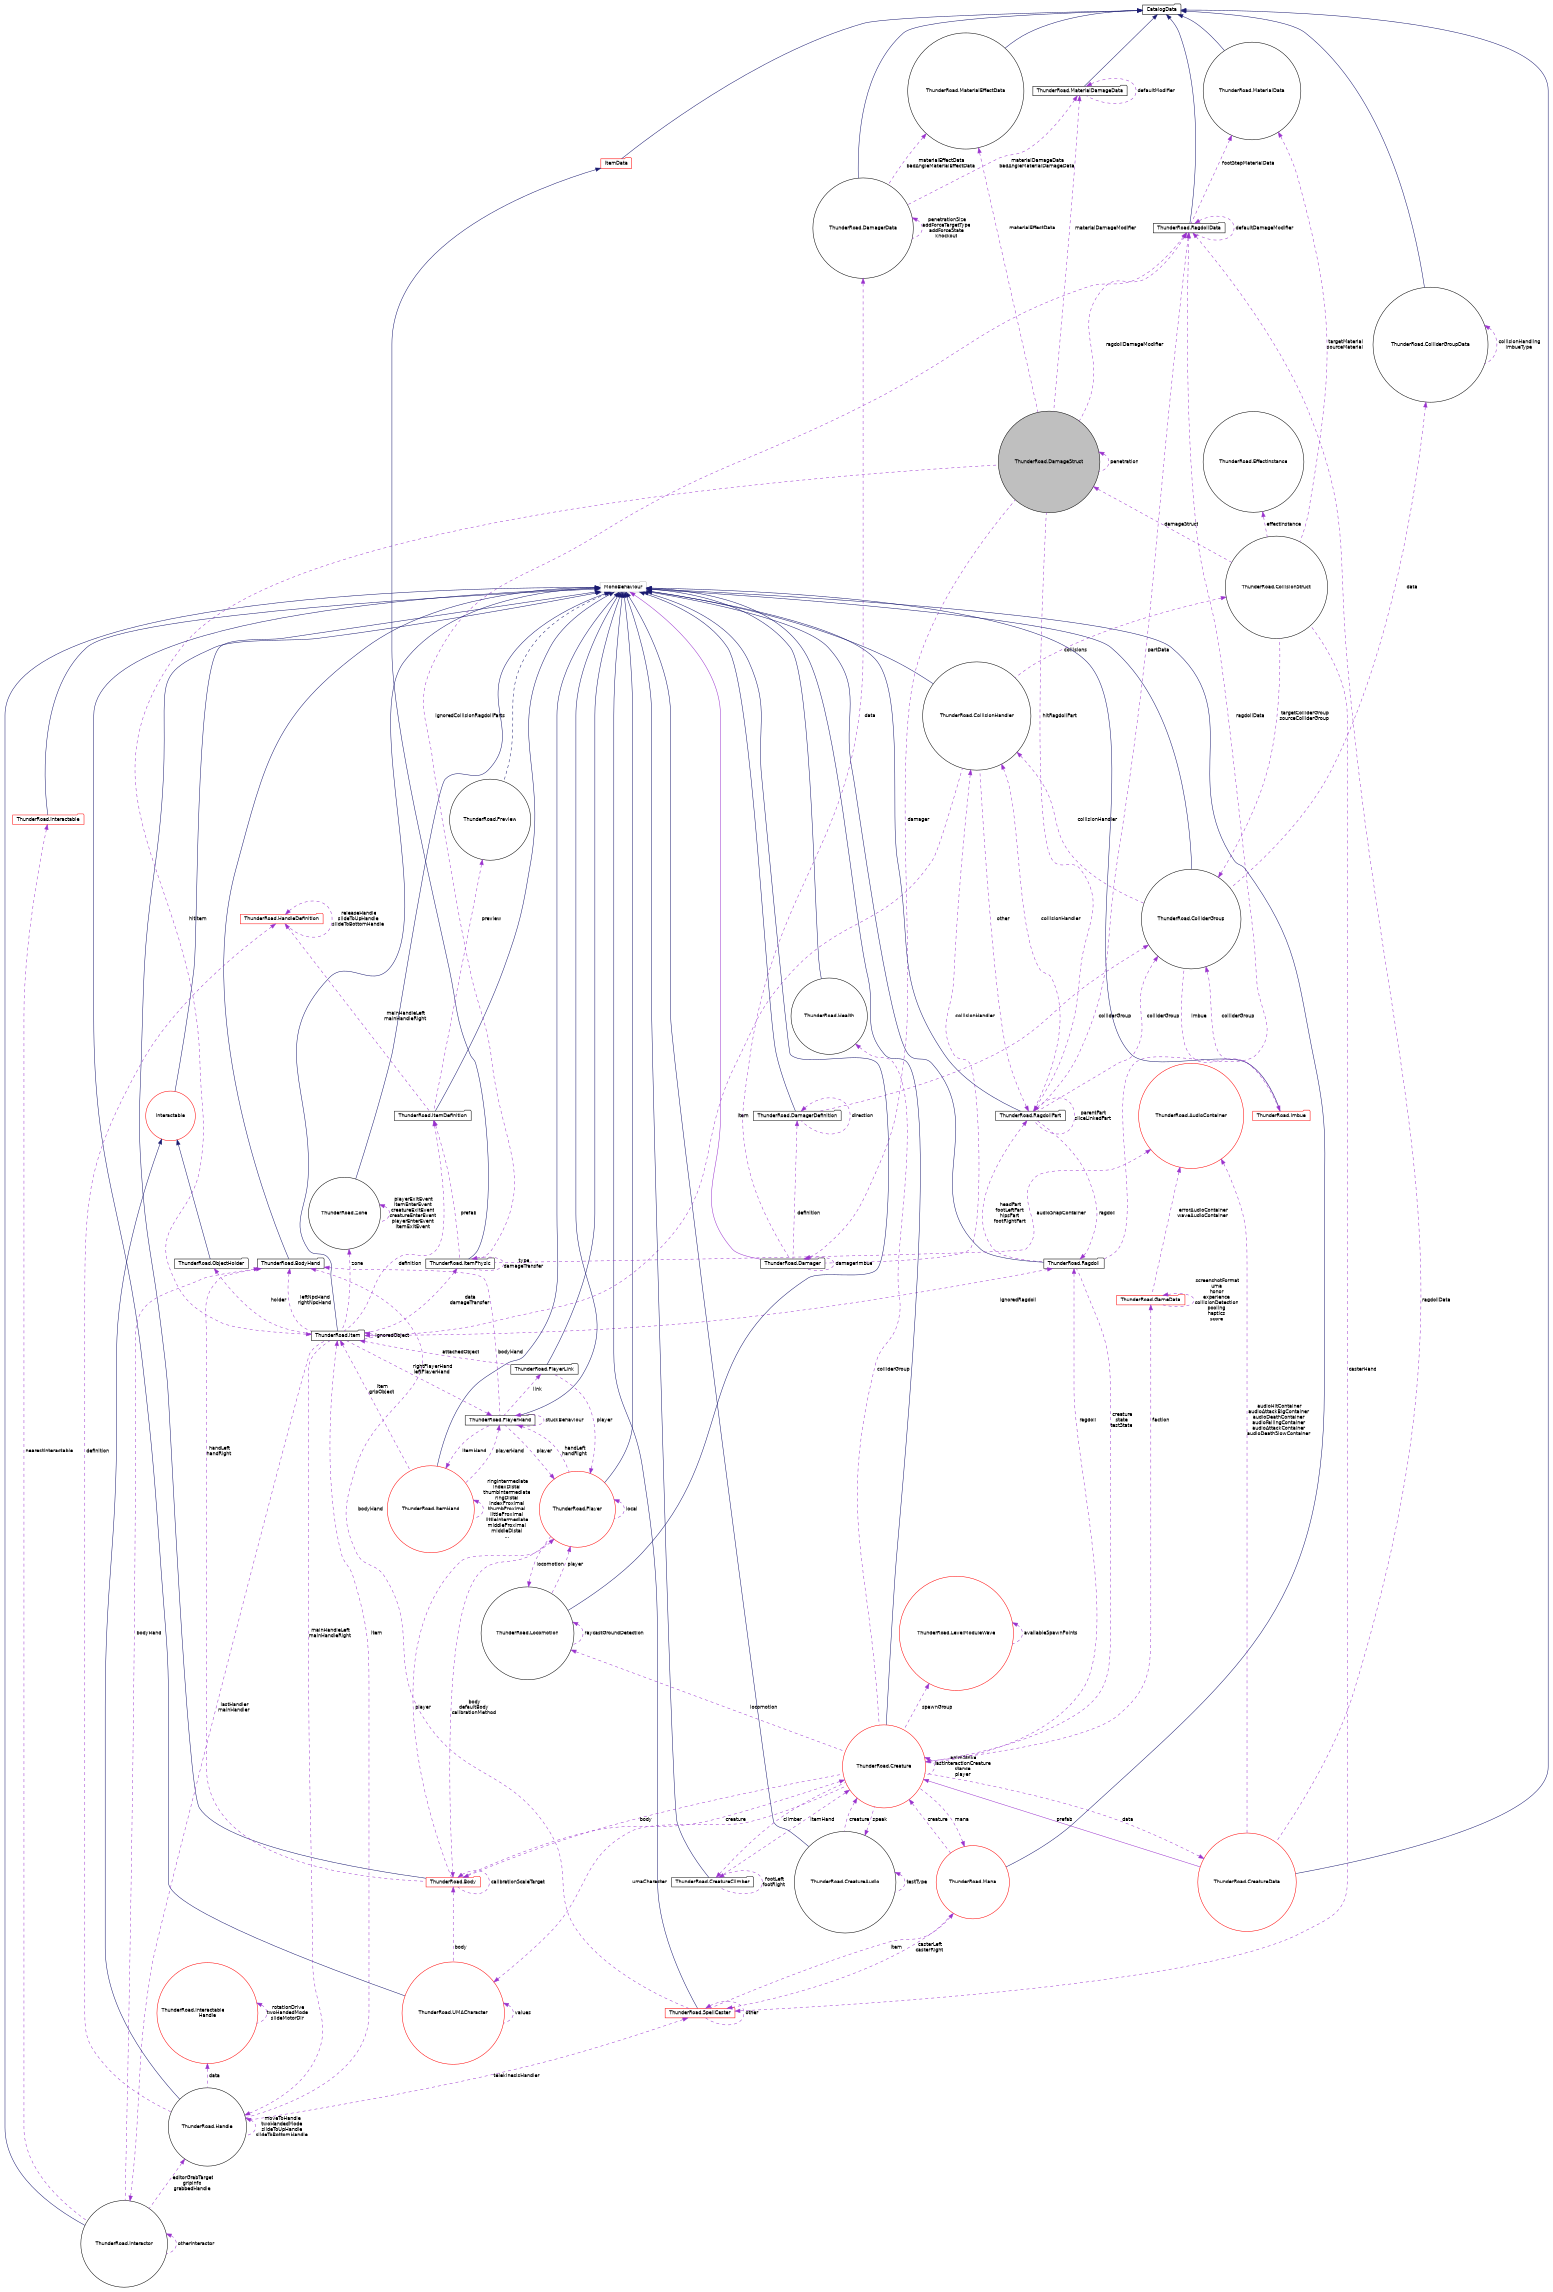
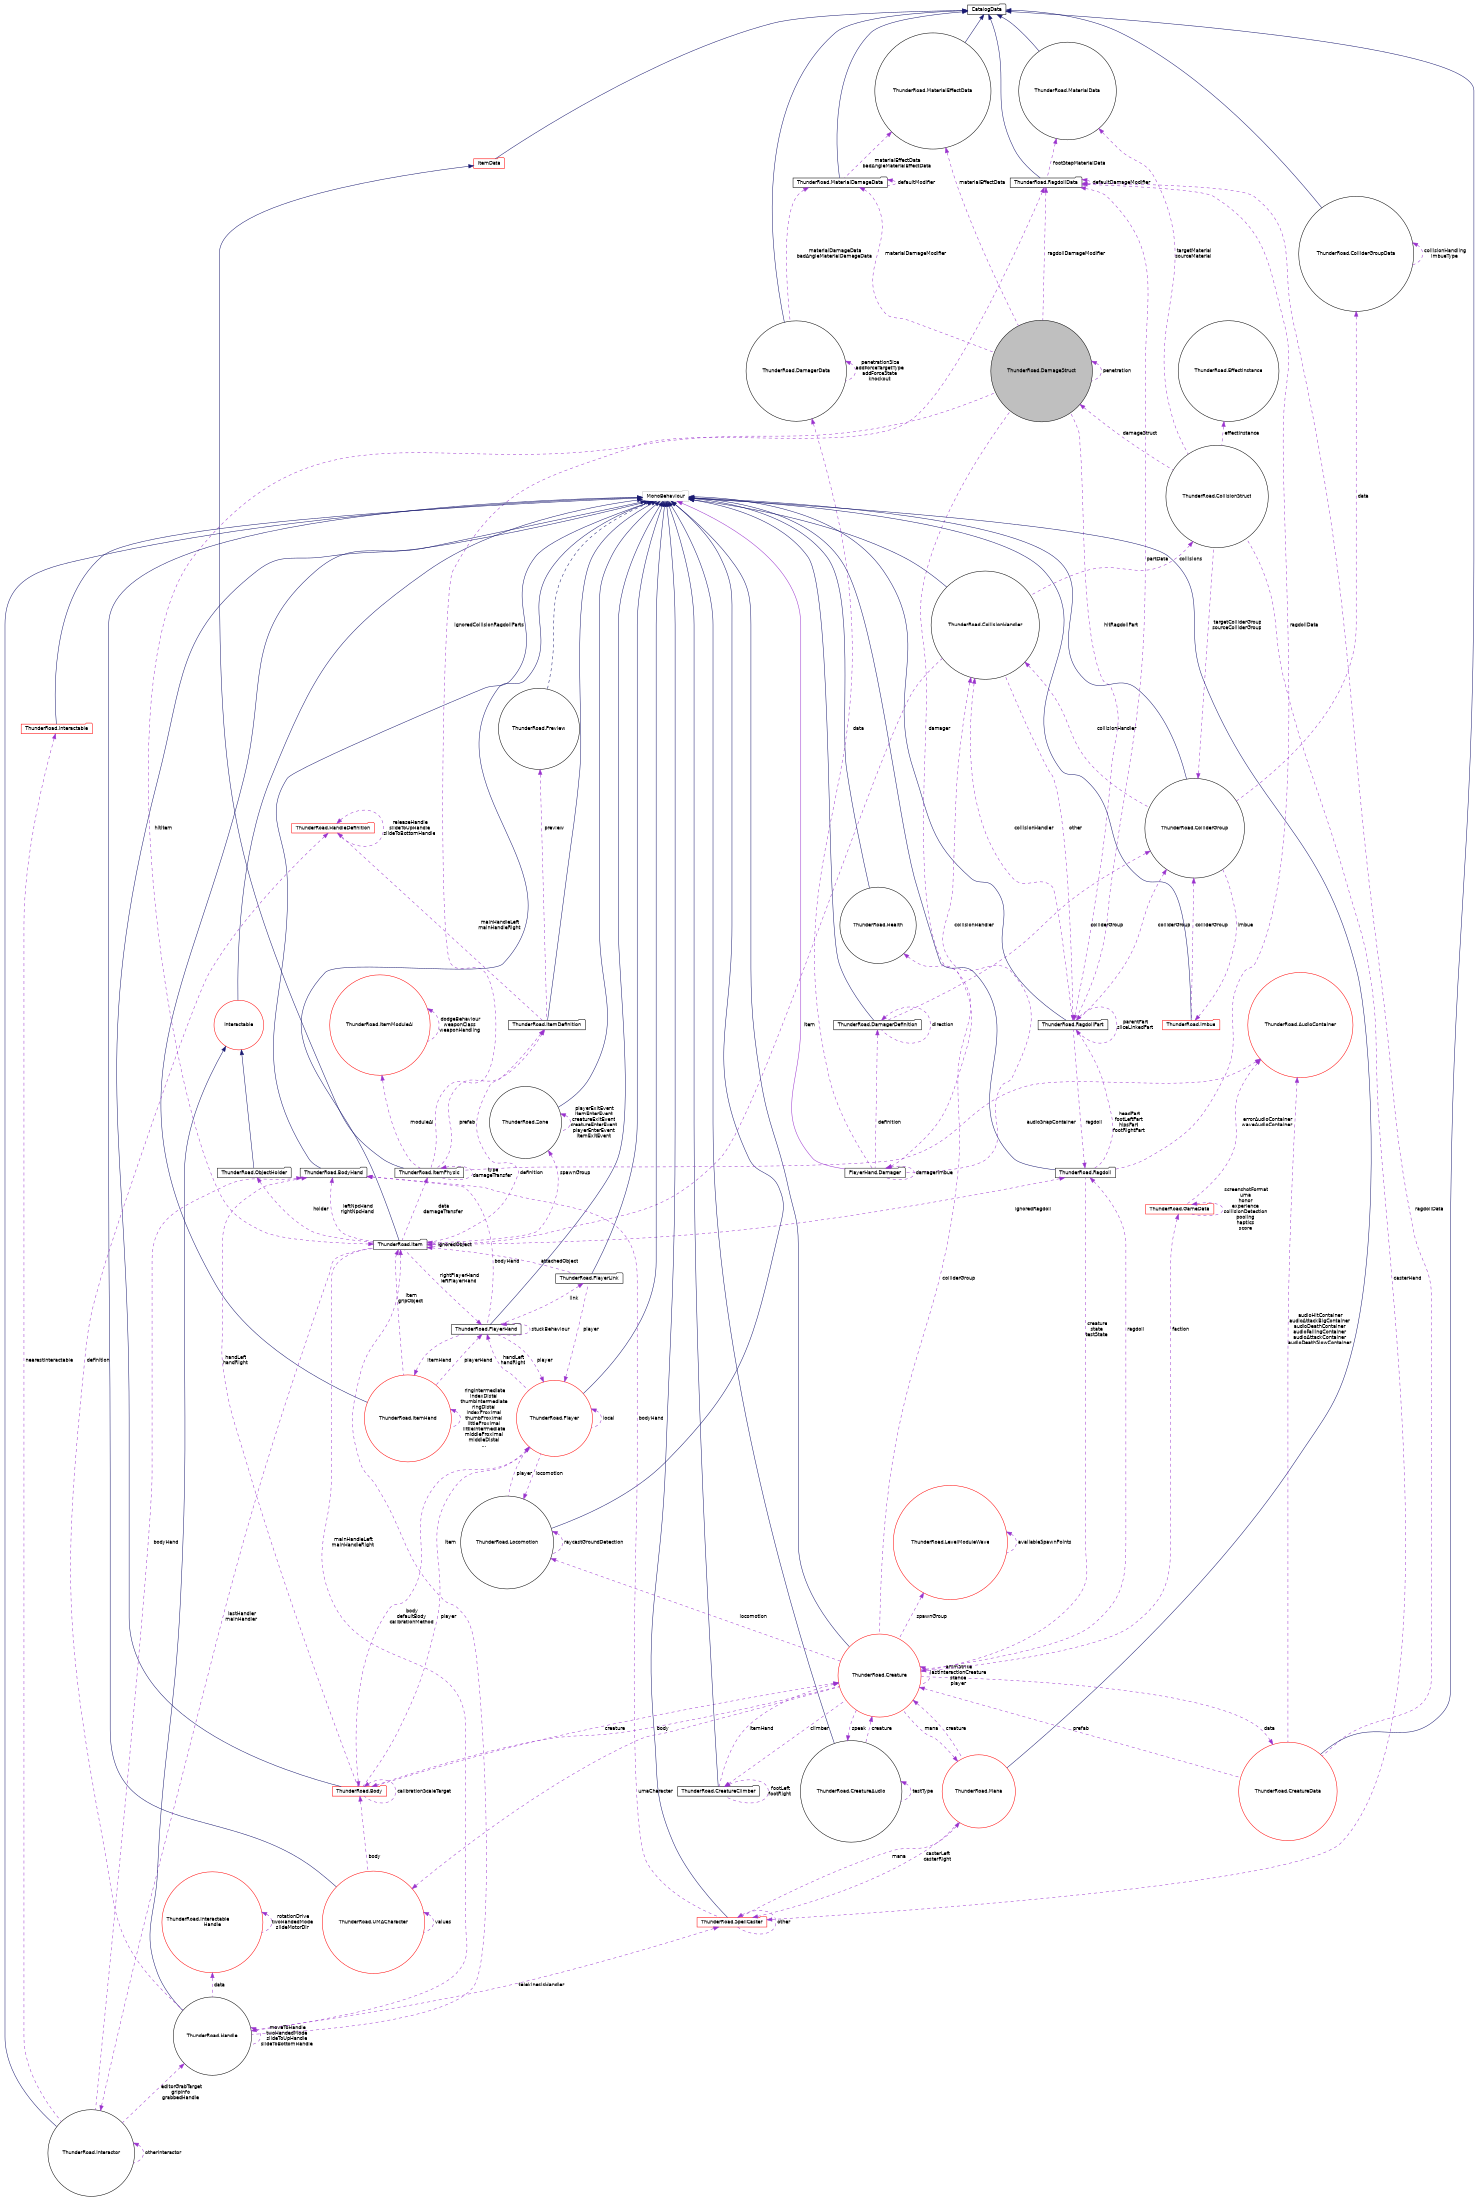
edge "ThunderRoad.DamagerData" -> "ThunderRoad.MaterialEffectData": now "ThunderRoad.MaterialDamageData" -> "ThunderRoad.MaterialEffectData"
node "ThunderRoad.ItemModuleAI": added
edge "ThunderRoad.Item" -> "ThunderRoad.Zone": label " zone" -> " spawnGroup"
node "ThunderRoad.Damager": label "ThunderRoad.Damager" -> "PlayerHand.Damager"
edge "ThunderRoad.CreatureData" -> "ThunderRoad.Creature": style solid -> dashed
edge "ThunderRoad.SpellCaster" -> "ThunderRoad.Mana": label " item" -> " mana"
